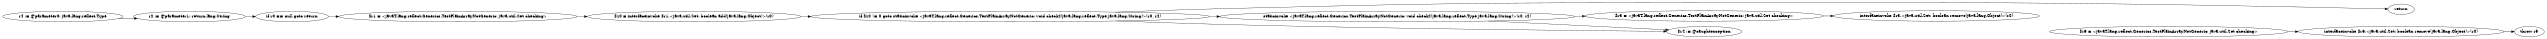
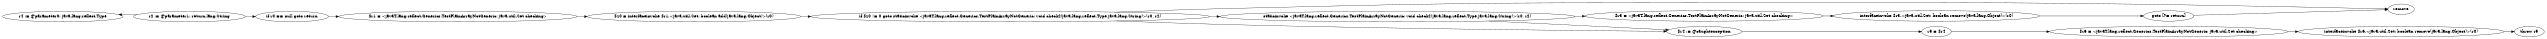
node "return": label "return" -> "remove"
node "goto [?= return]": added
edge "r4 := @parameter0: java.lang.reflect.Type" -> "r2 := @parameter1: return.lang.String": reversed
node "r5 = $r4": added
